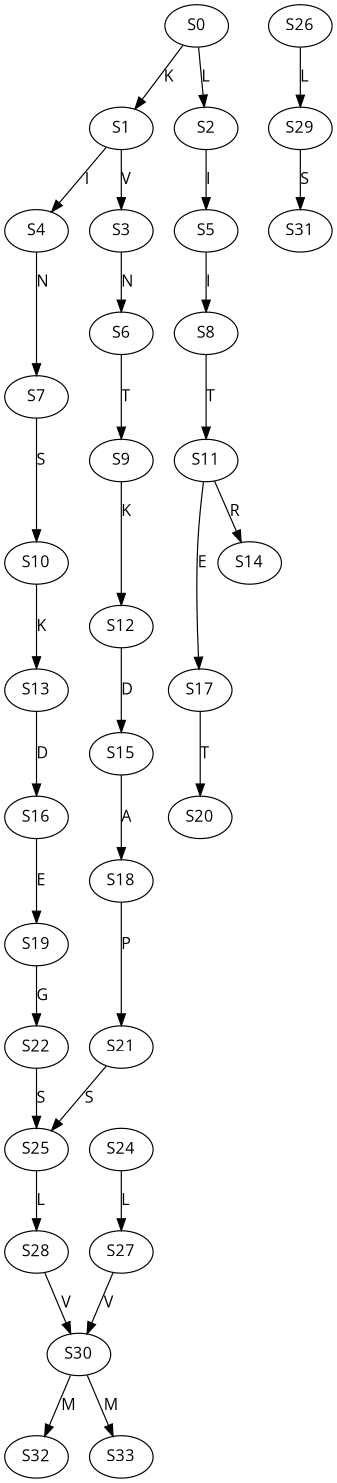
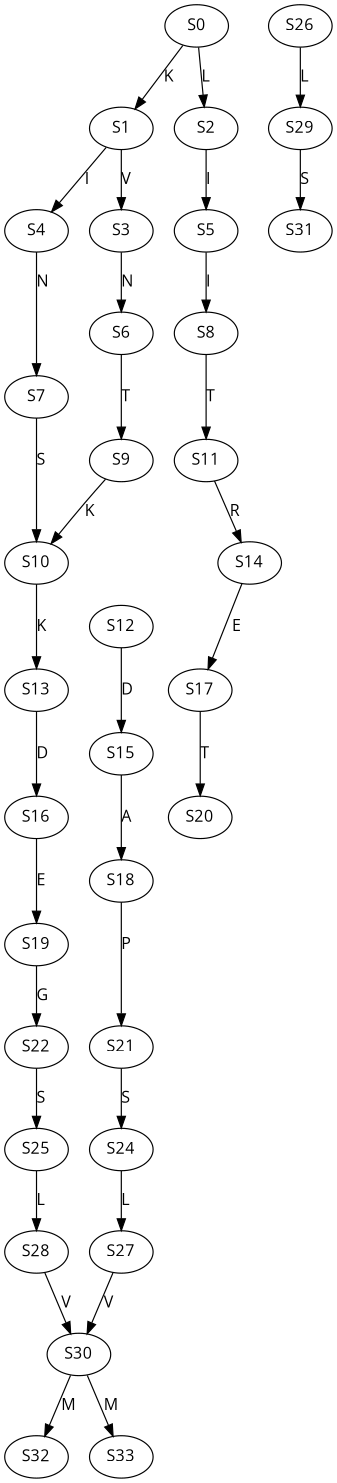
edge "S9" -> "S12": now "S9" -> "S10"
edge "S11" -> "S17": now "S14" -> "S17"
edge "S21" -> "S25": now "S21" -> "S24"
